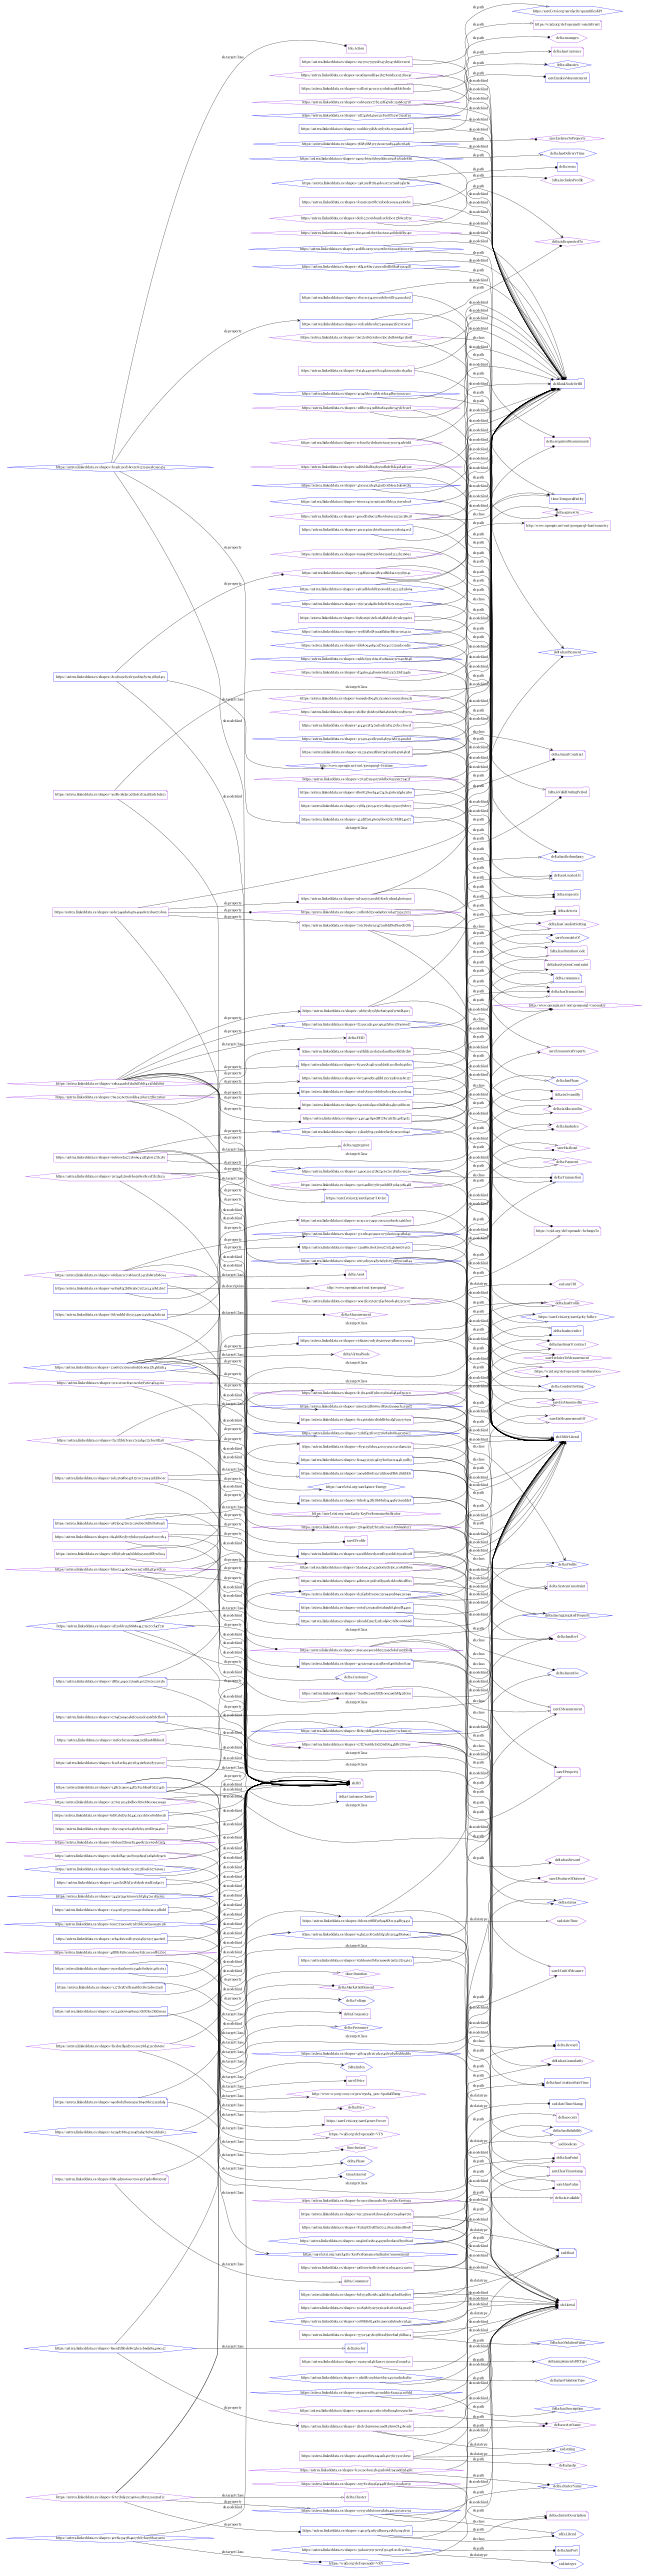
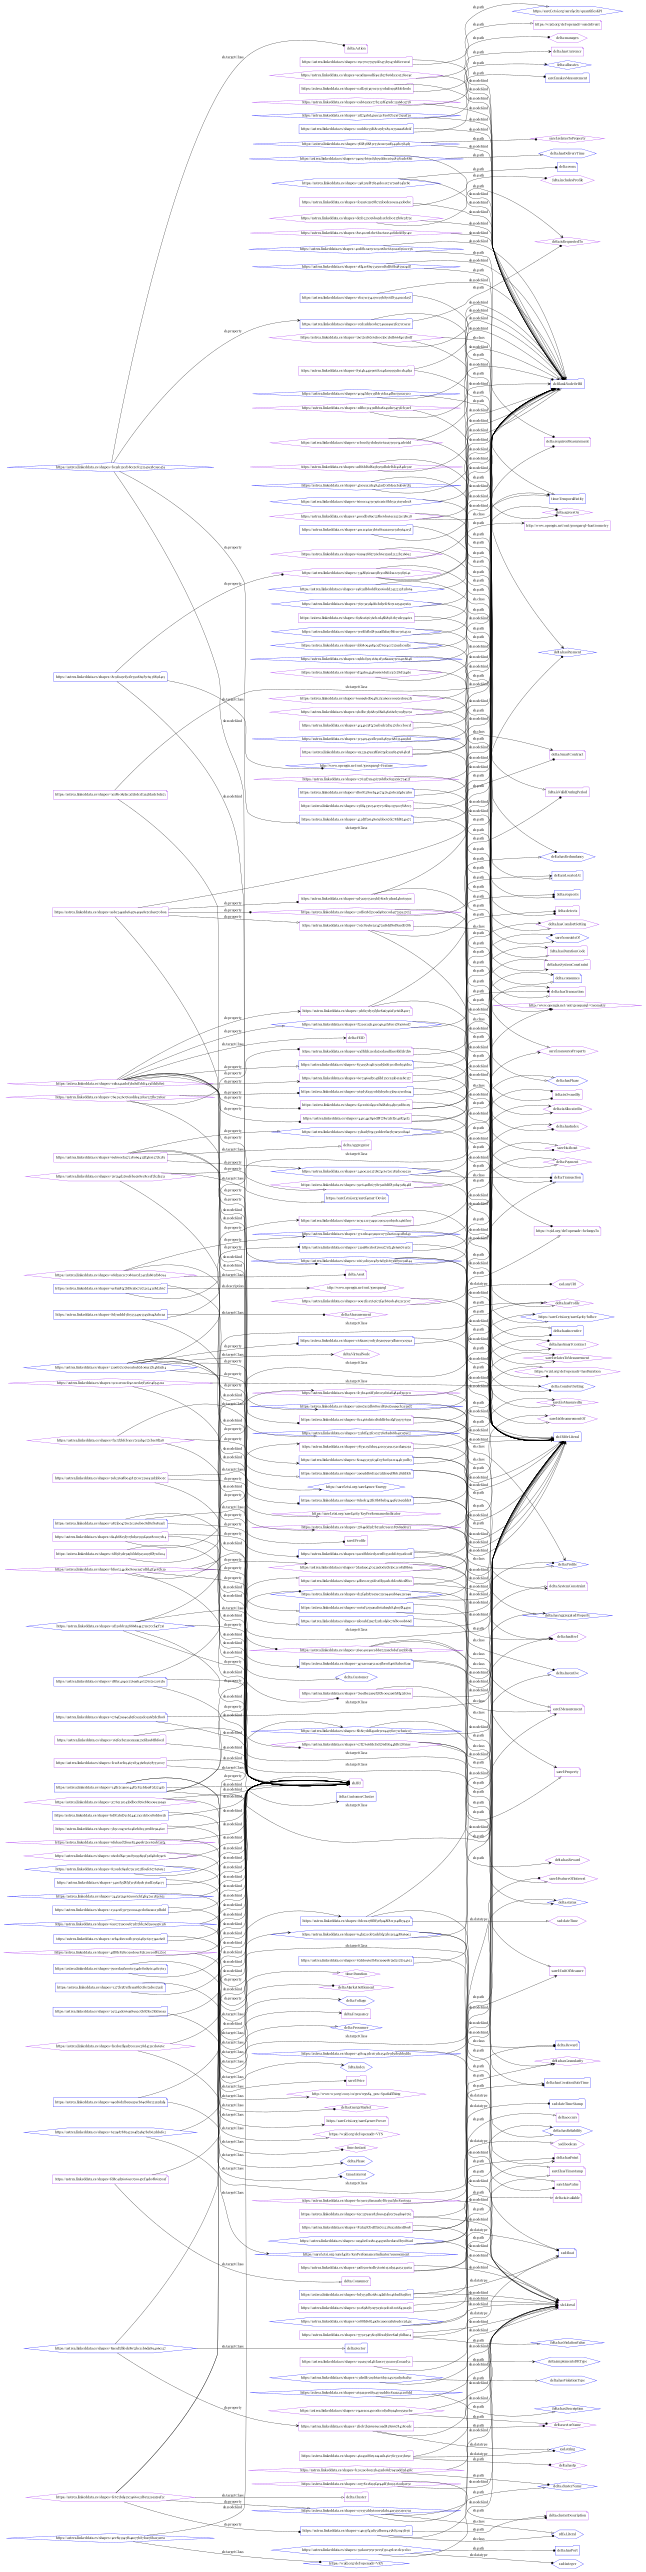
node "fde:Action": label "fde:Action" -> "delta:Action"
node "delta:hasGranularity": shape hexagon -> diamond
node "delta:Price": label "delta:Price" -> "delta:EnergyMarket"
